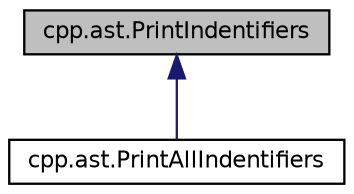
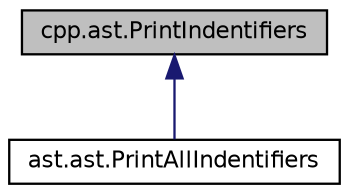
node "cpp.ast.PrintAllIndentifiers": label "cpp.ast.PrintAllIndentifiers" -> "ast.ast.PrintAllIndentifiers"
